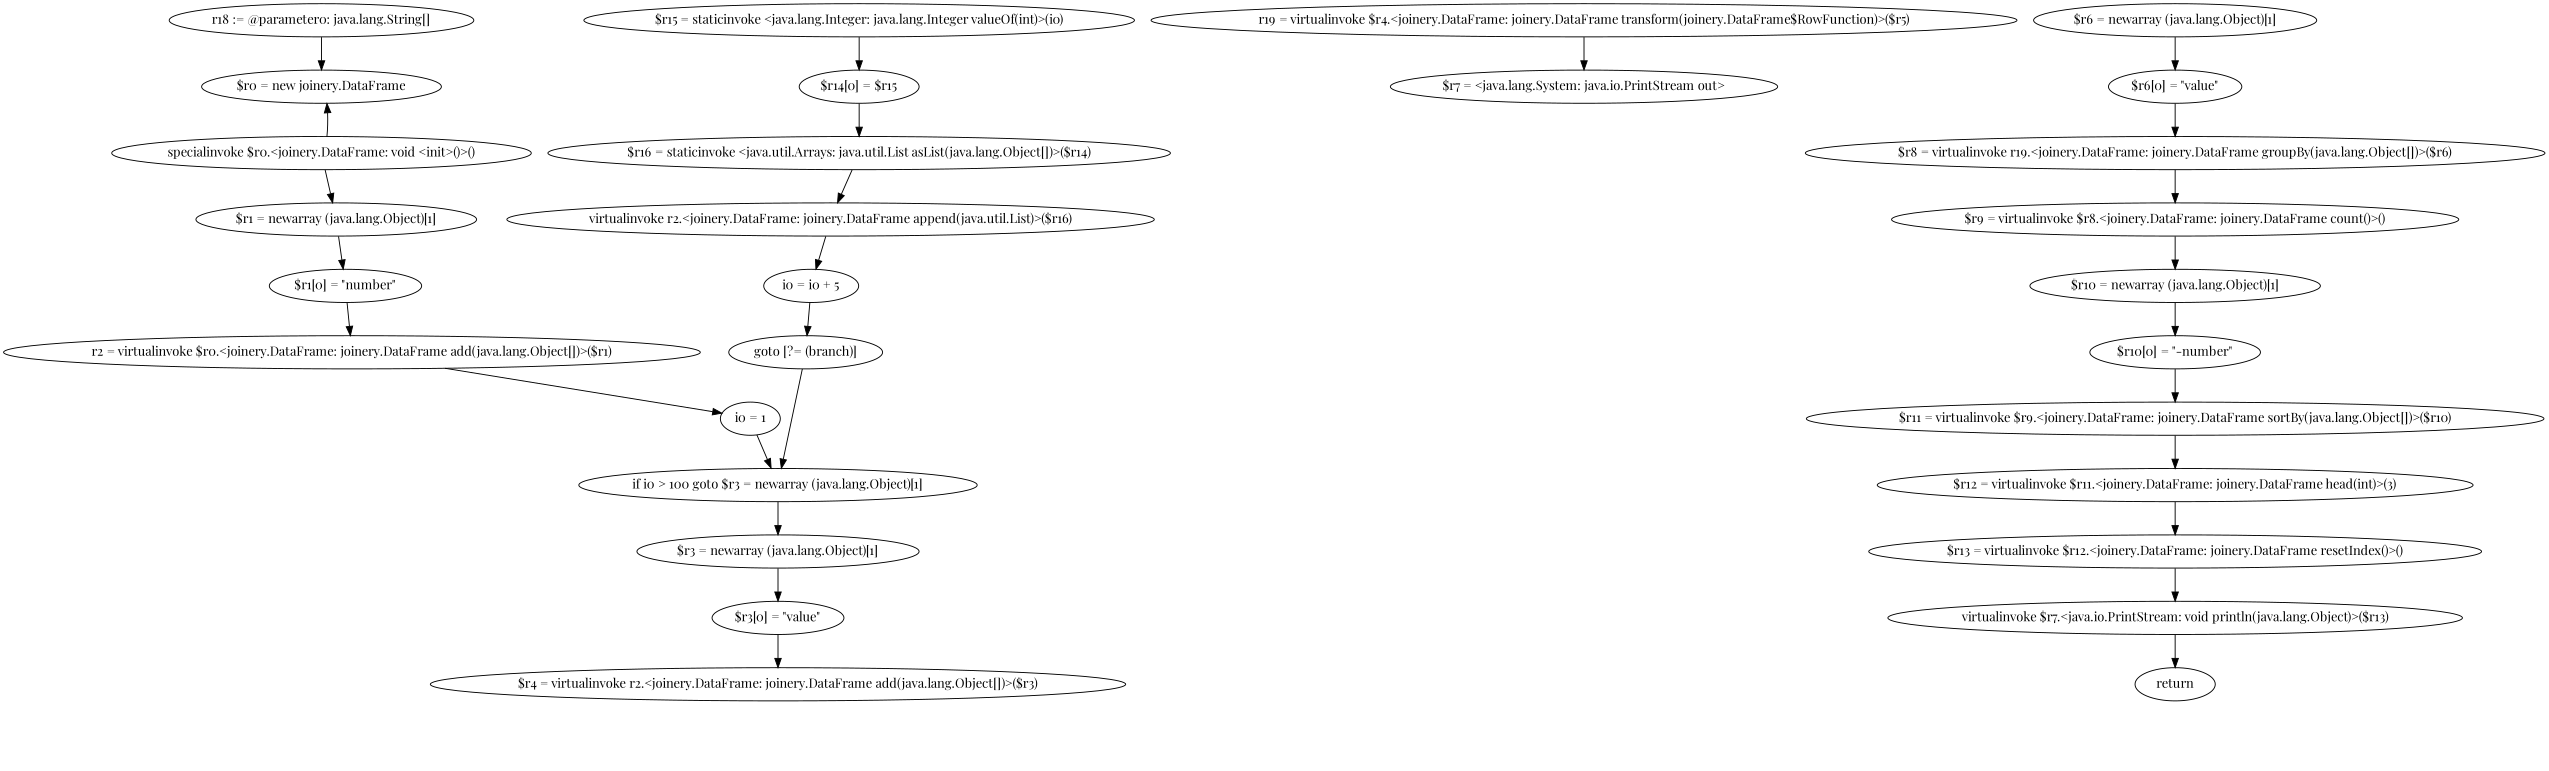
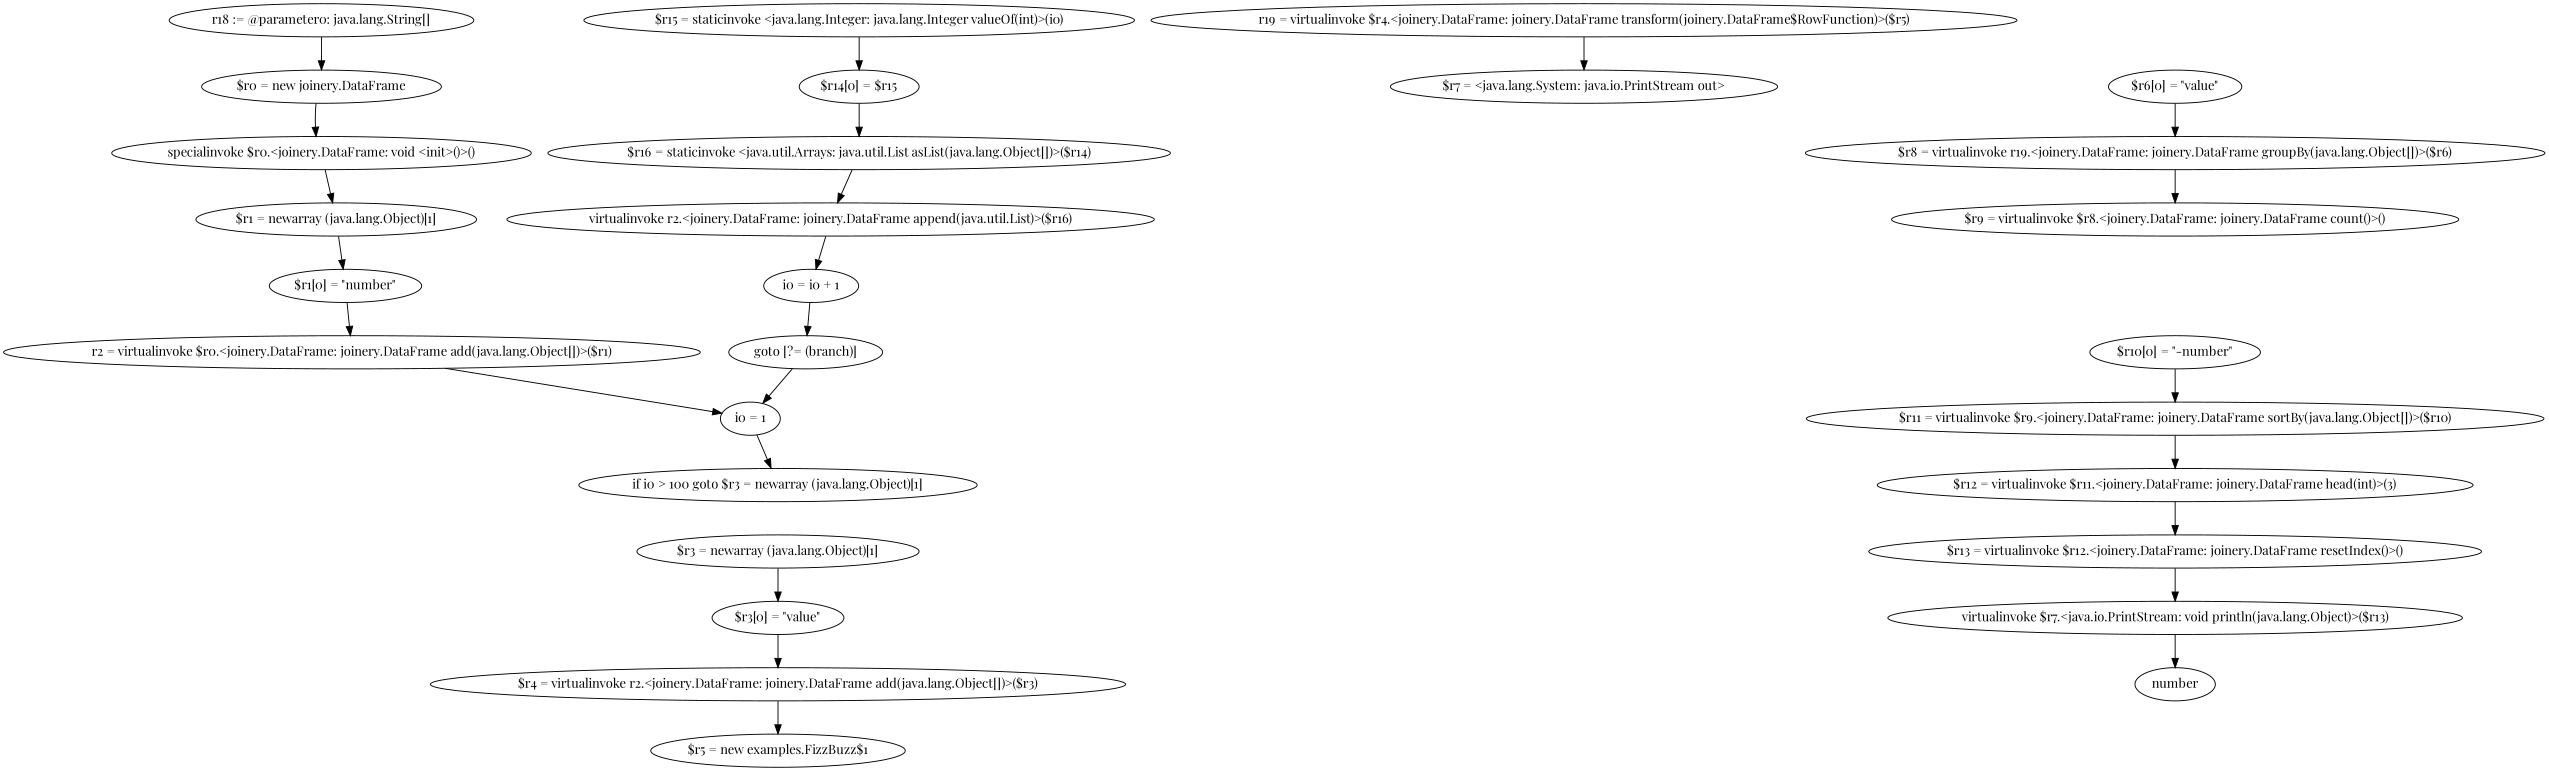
node "$r6 = newarray (java.lang.Object)[1]": removed
edge "specialinvoke $r0.<joinery.DataFrame: void <init>()>()" -> "$r0 = new joinery.DataFrame": reversed
node "i0 = i0 + 5": label "i0 = i0 + 5" -> "i0 = i0 + 1"
node "$r10 = newarray (java.lang.Object)[1]": removed
edge "goto [?= (branch)]" -> "if i0 > 100 goto $r3 = newarray (java.lang.Object)[1]": now "goto [?= (branch)]" -> "i0 = 1"
edge "if i0 > 100 goto $r3 = newarray (java.lang.Object)[1]" -> "$r3 = newarray (java.lang.Object)[1]": removed
node "return": label "return" -> "number"
node "$r5 = new examples.FizzBuzz$1": added
